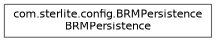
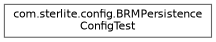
node "com.sterlite.config.BRMPersistence BRMPersistence": label "com.sterlite.config.BRMPersistence BRMPersistence" -> "com.sterlite.config.BRMPersistence ConfigTest"
